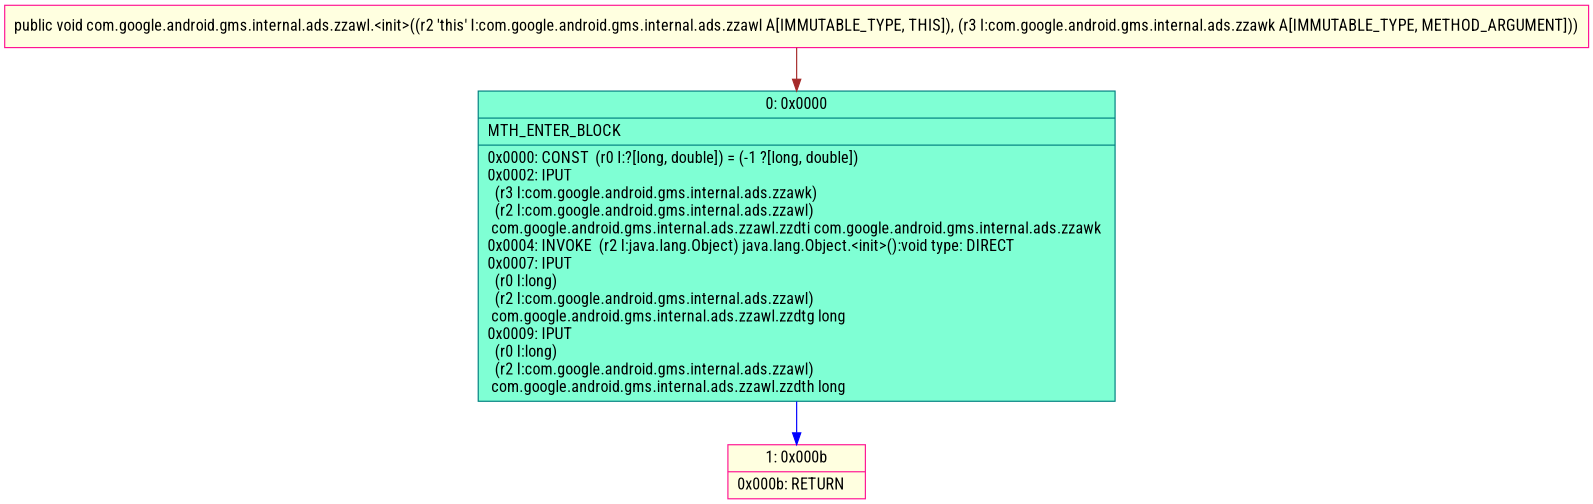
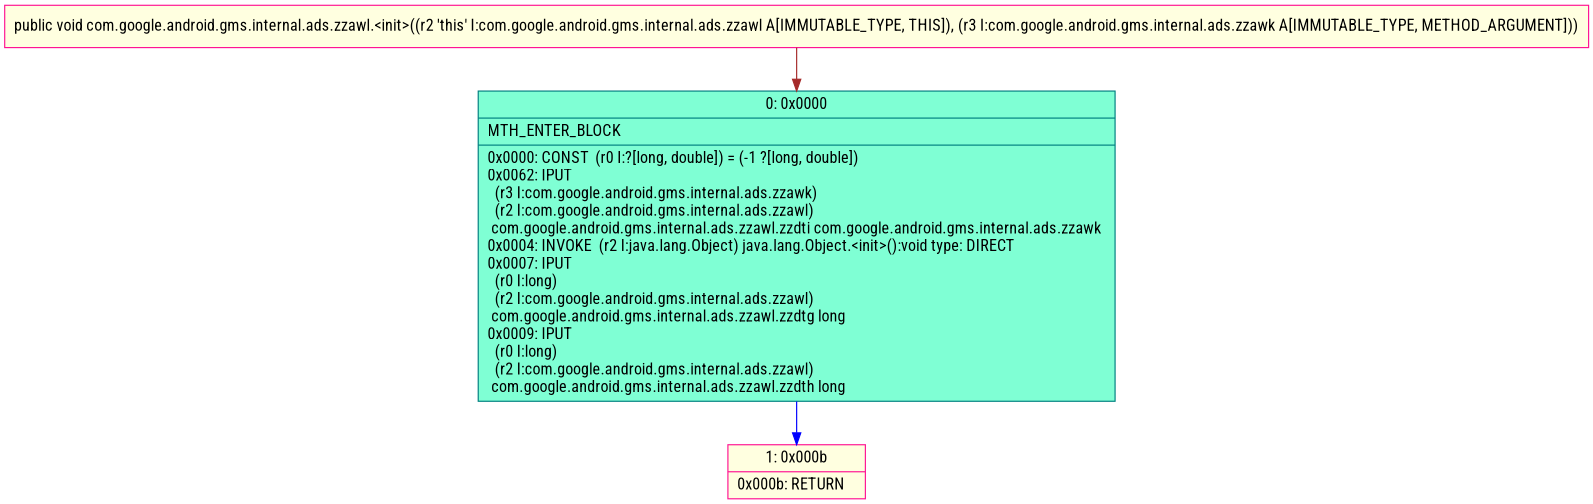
node "0: 0x0000": text "0x0002: IPUT" -> "0x0062: IPUT"
